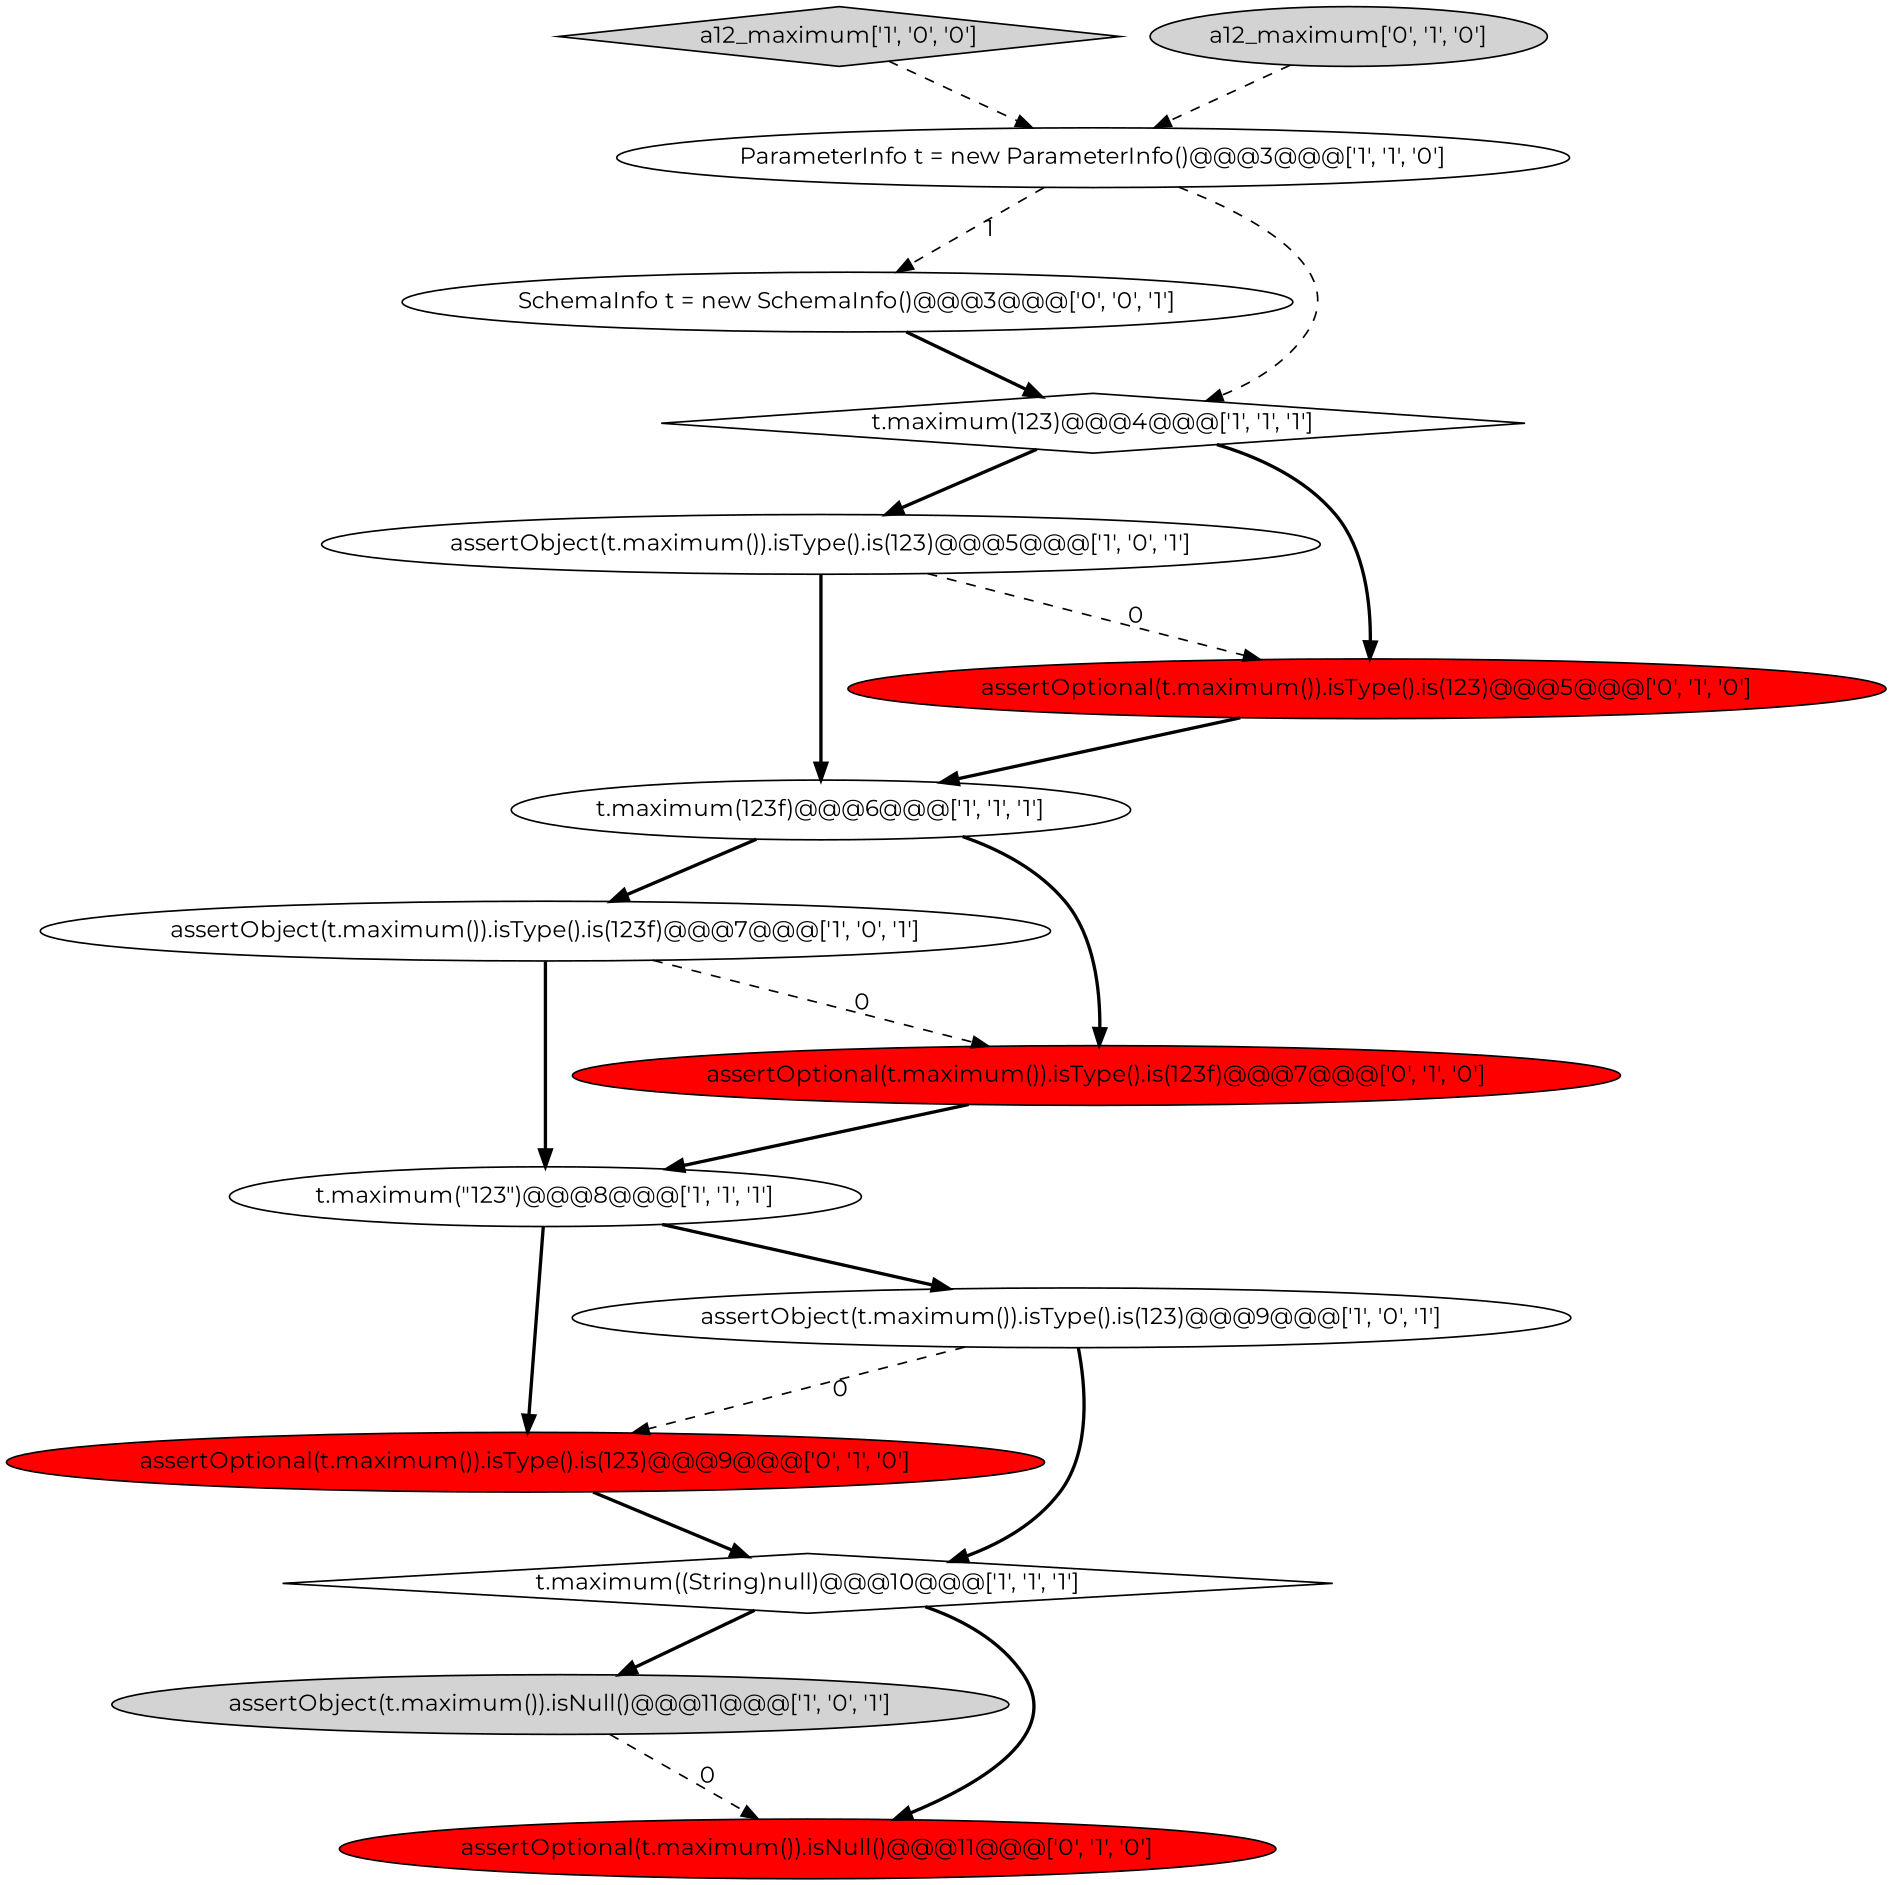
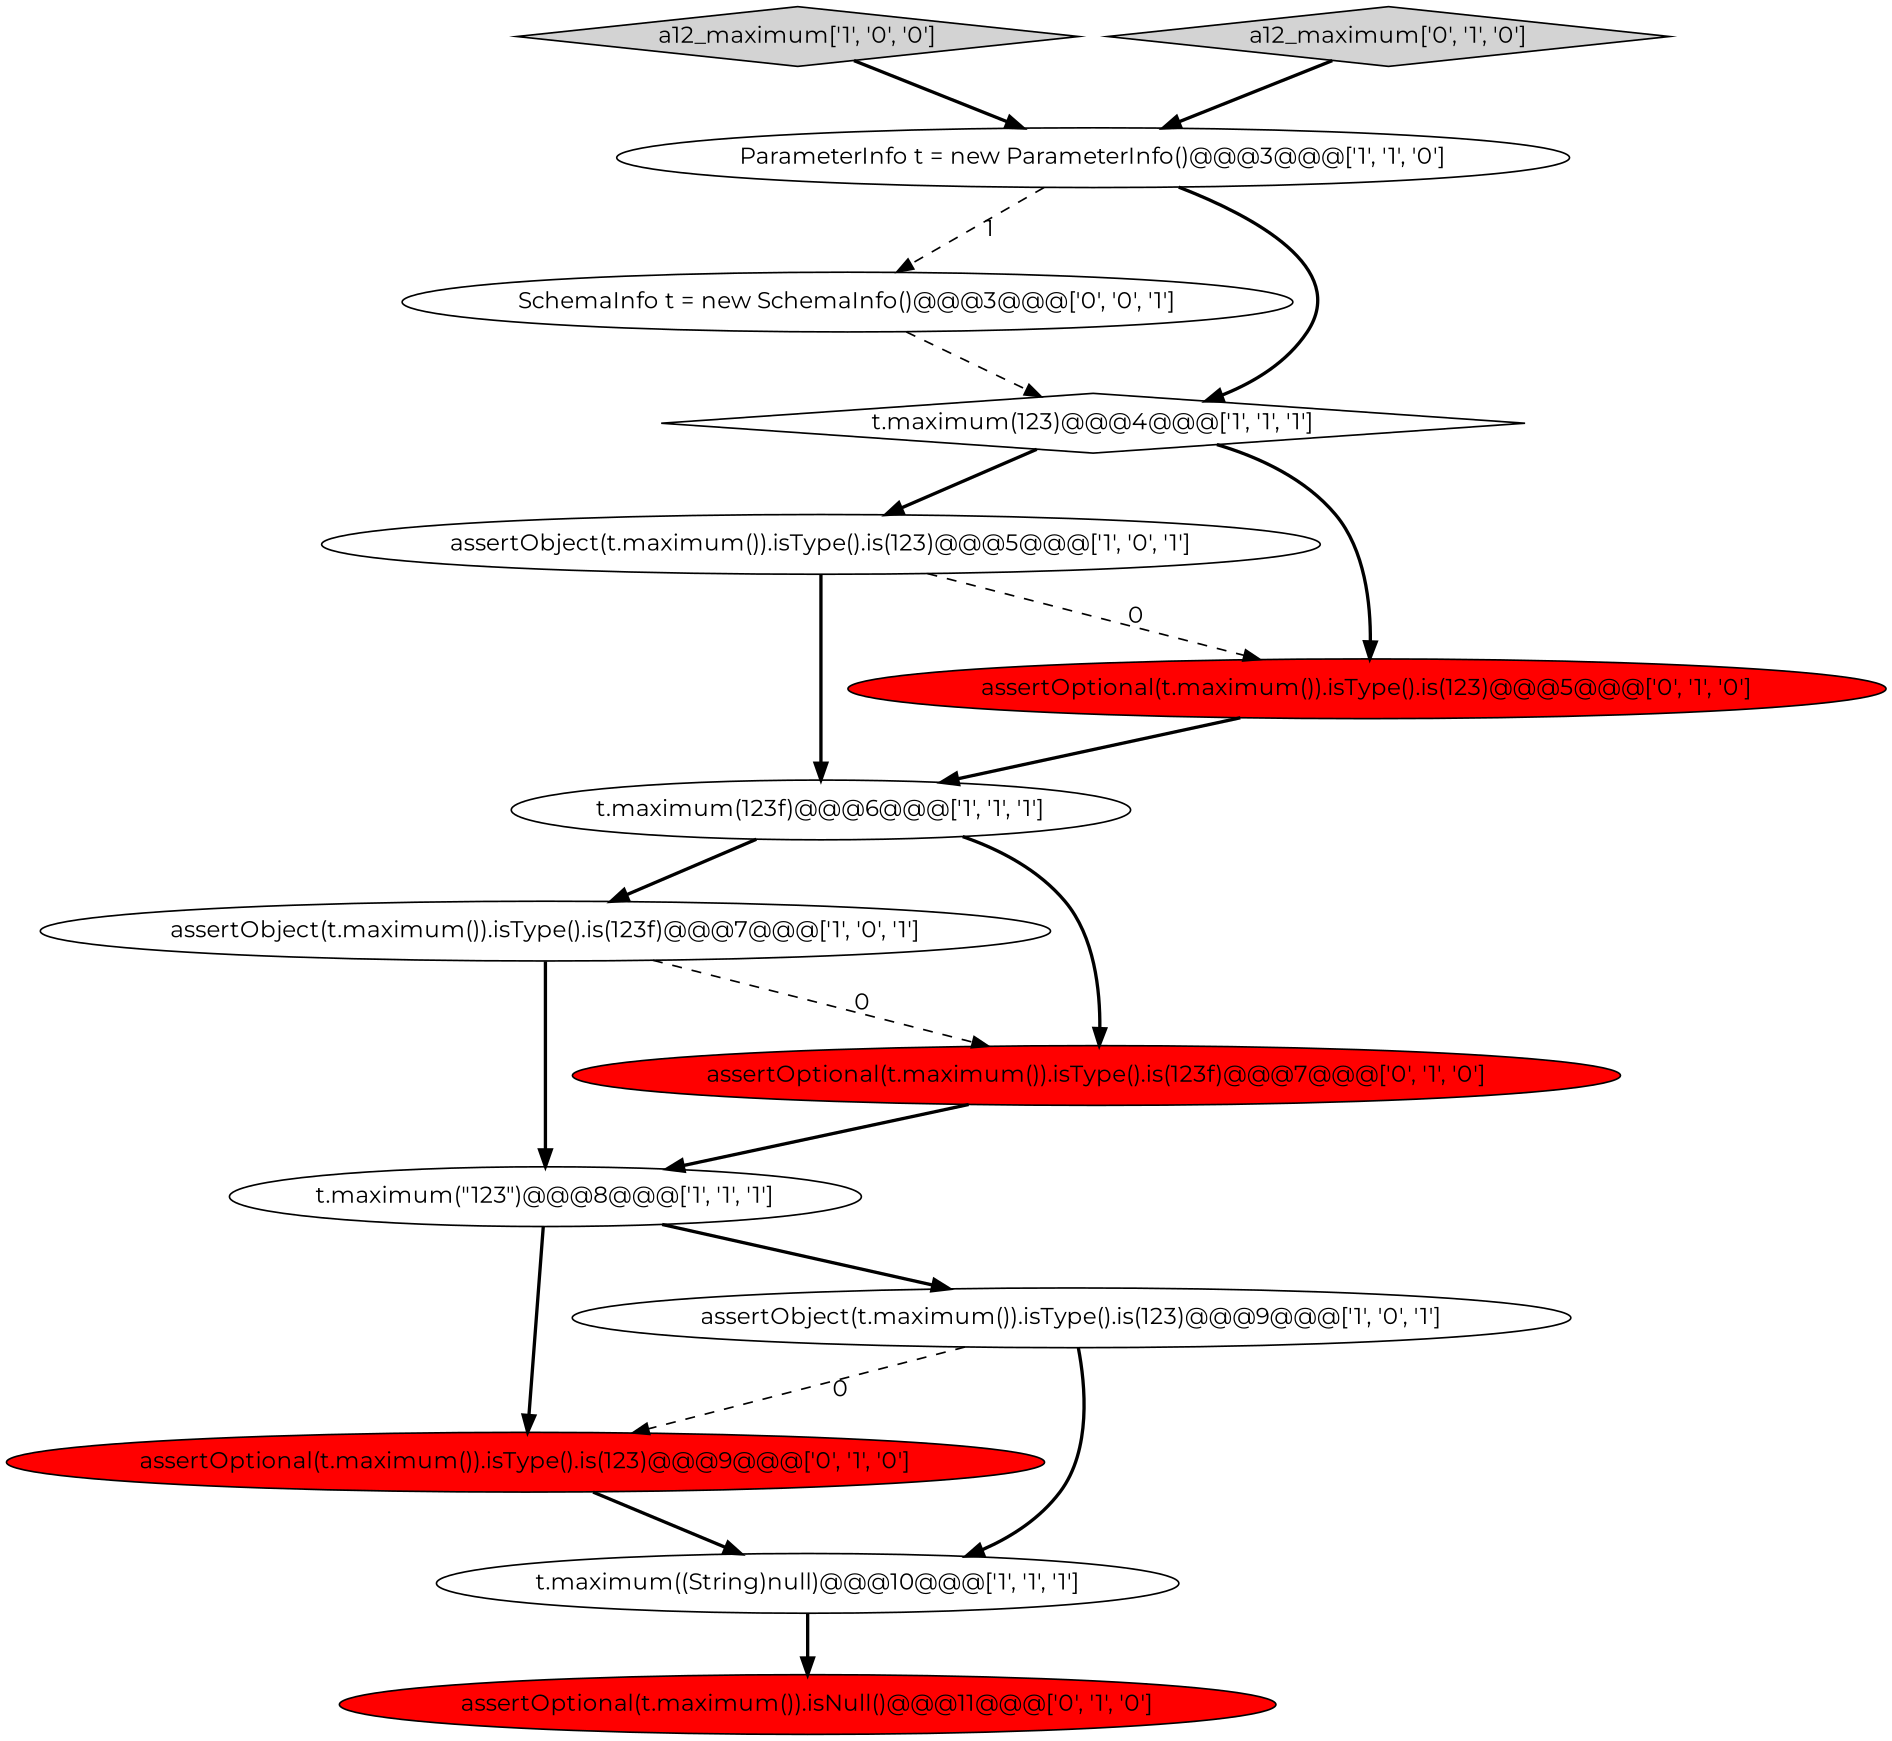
node "a12_maximum['0', '1', '0']": shape ellipse -> diamond
edge "a12_maximum['1', '0', '0']" -> "ParameterInfo t = new ParameterInfo()@@@3@@@['1', '1', '0']": style dashed -> bold
edge "a12_maximum['0', '1', '0']" -> "ParameterInfo t = new ParameterInfo()@@@3@@@['1', '1', '0']": style dashed -> bold
edge "ParameterInfo t = new ParameterInfo()@@@3@@@['1', '1', '0']" -> "t.maximum(123)@@@4@@@['1', '1', '1']": style dashed -> bold
edge "SchemaInfo t = new SchemaInfo()@@@3@@@['0', '0', '1']" -> "t.maximum(123)@@@4@@@['1', '1', '1']": style bold -> dashed
node "t.maximum((String)null)@@@10@@@['1', '1', '1']": shape diamond -> ellipse
node "assertObject(t.maximum()).isNull()@@@11@@@['1', '0', '1']": removed
